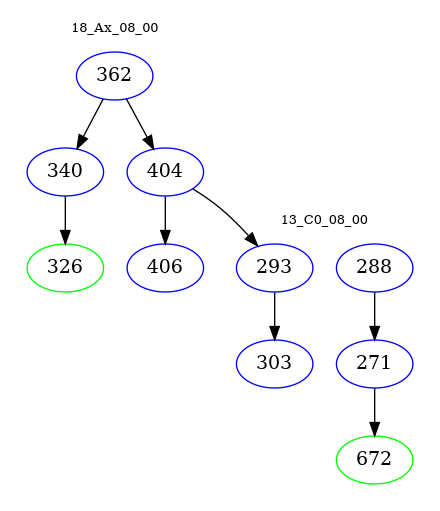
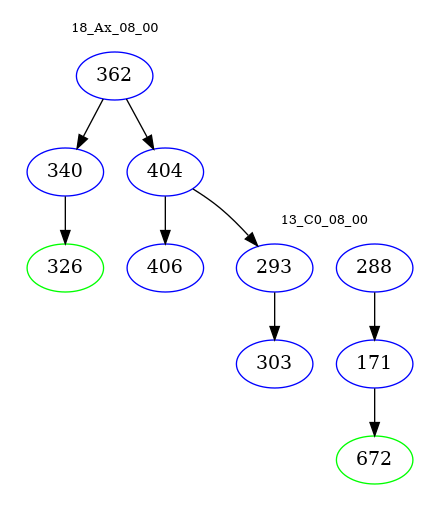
node "271": label "271" -> "171"
